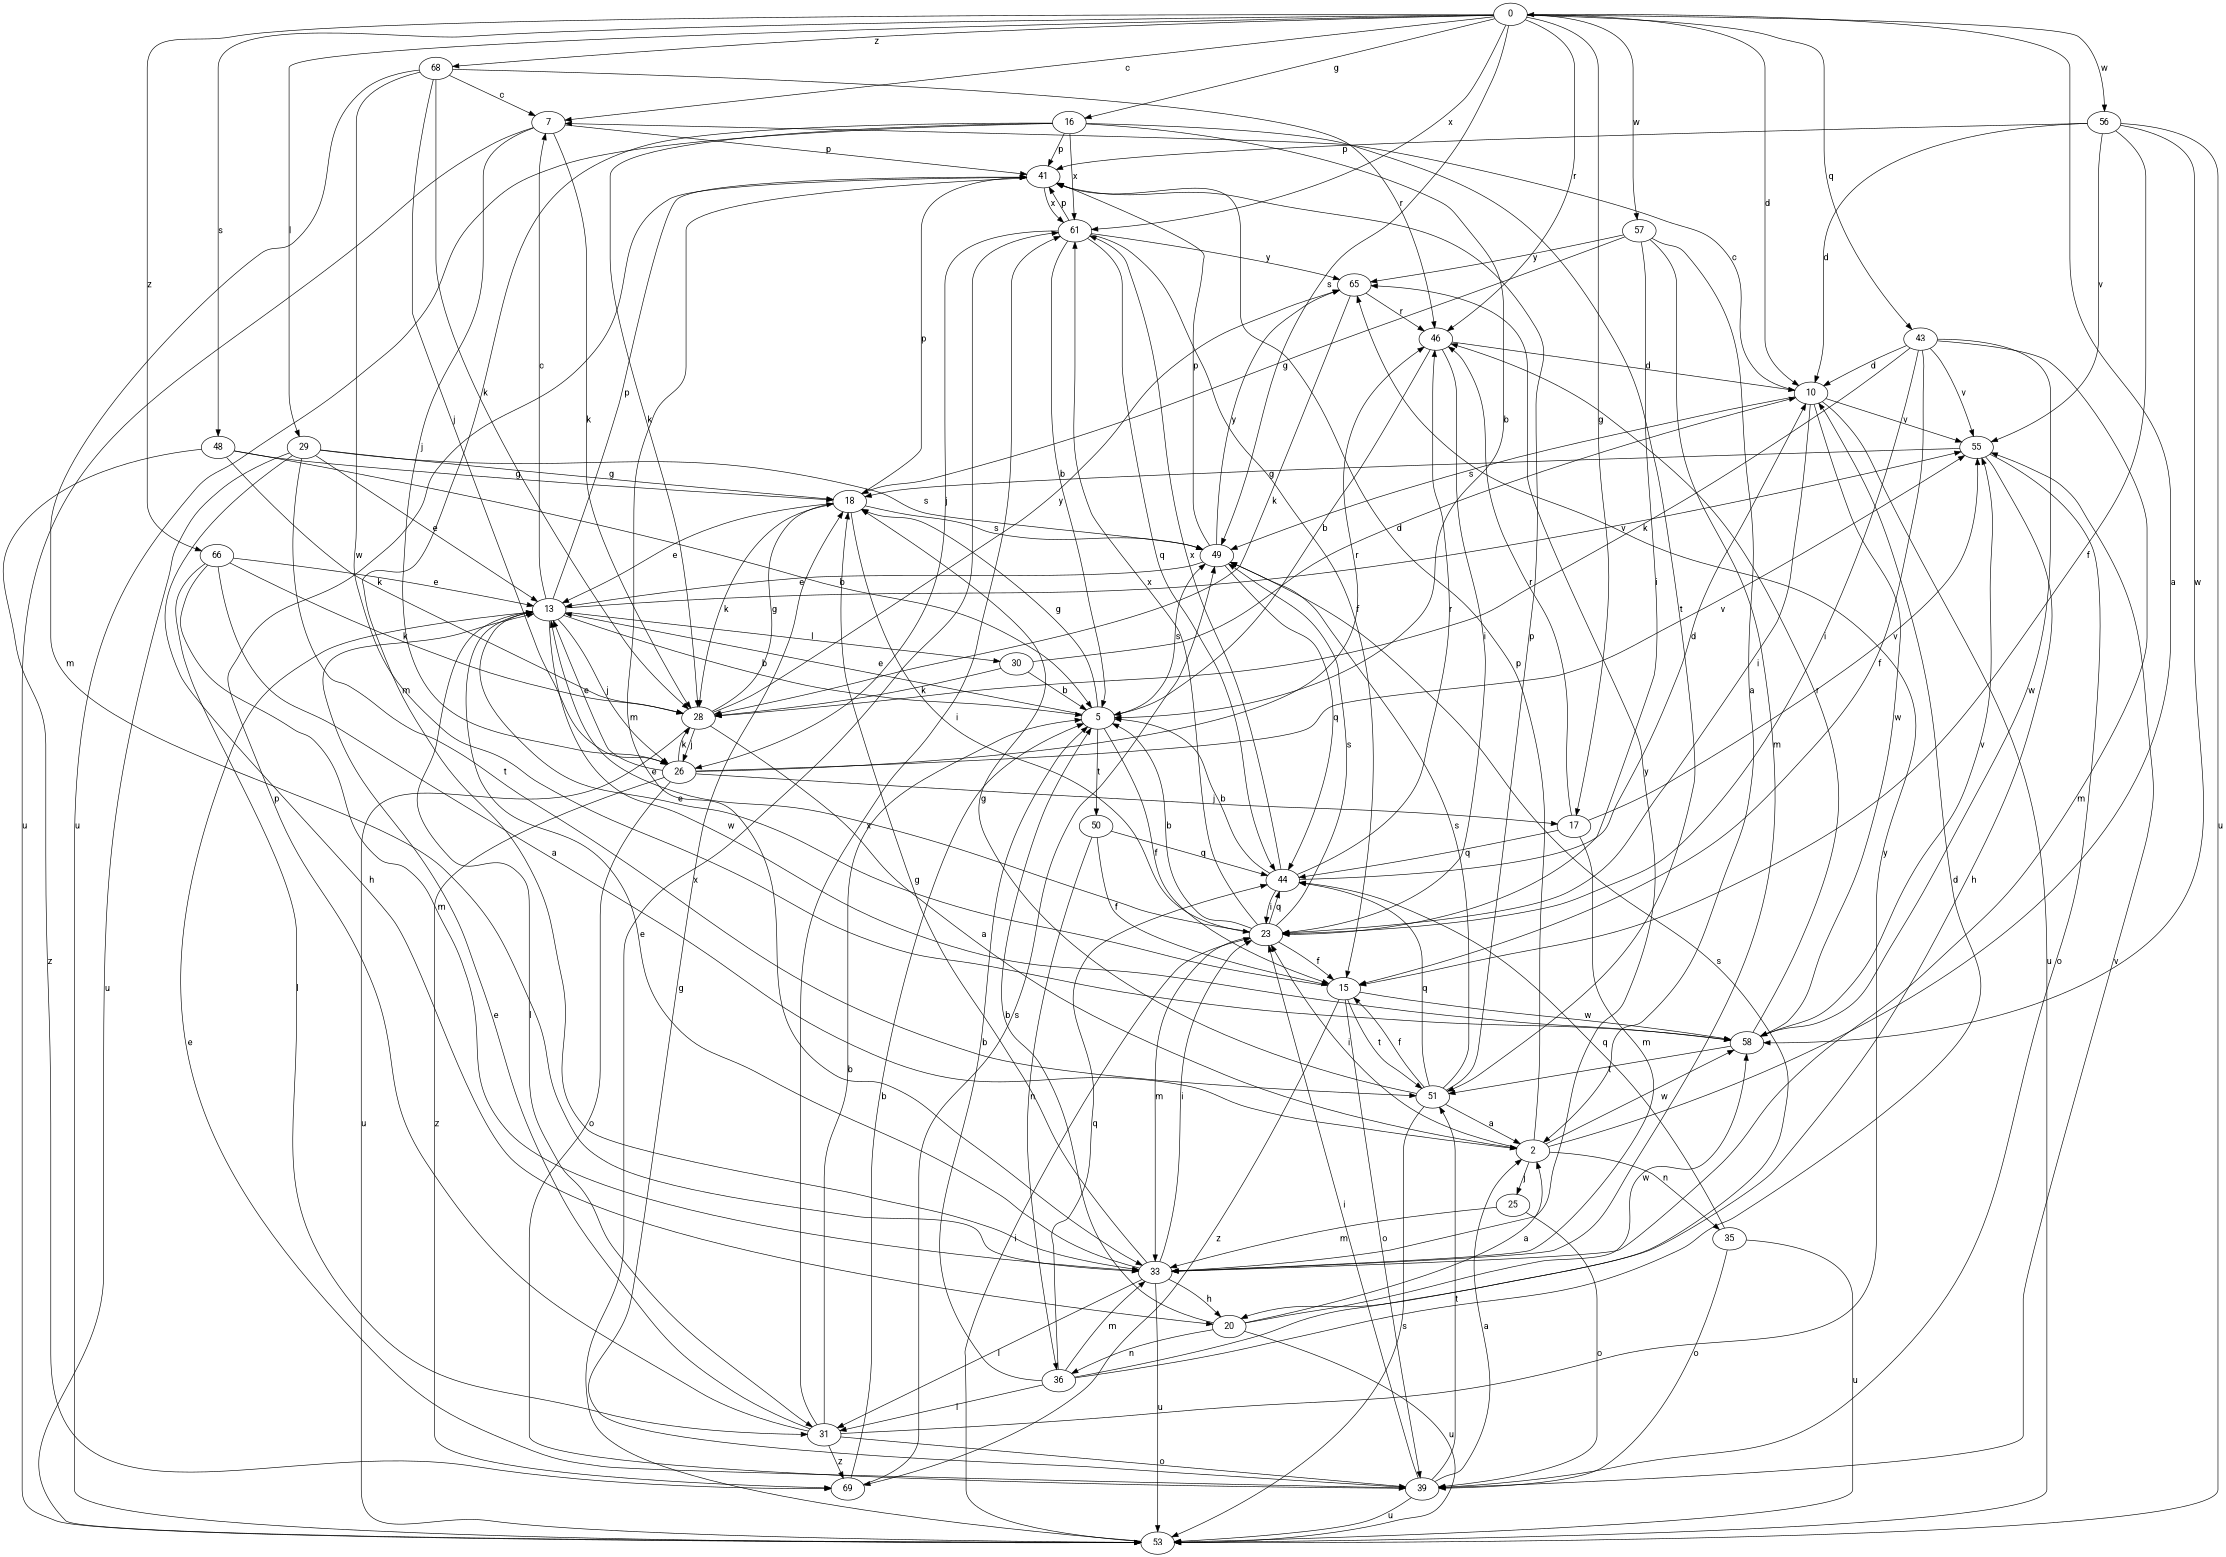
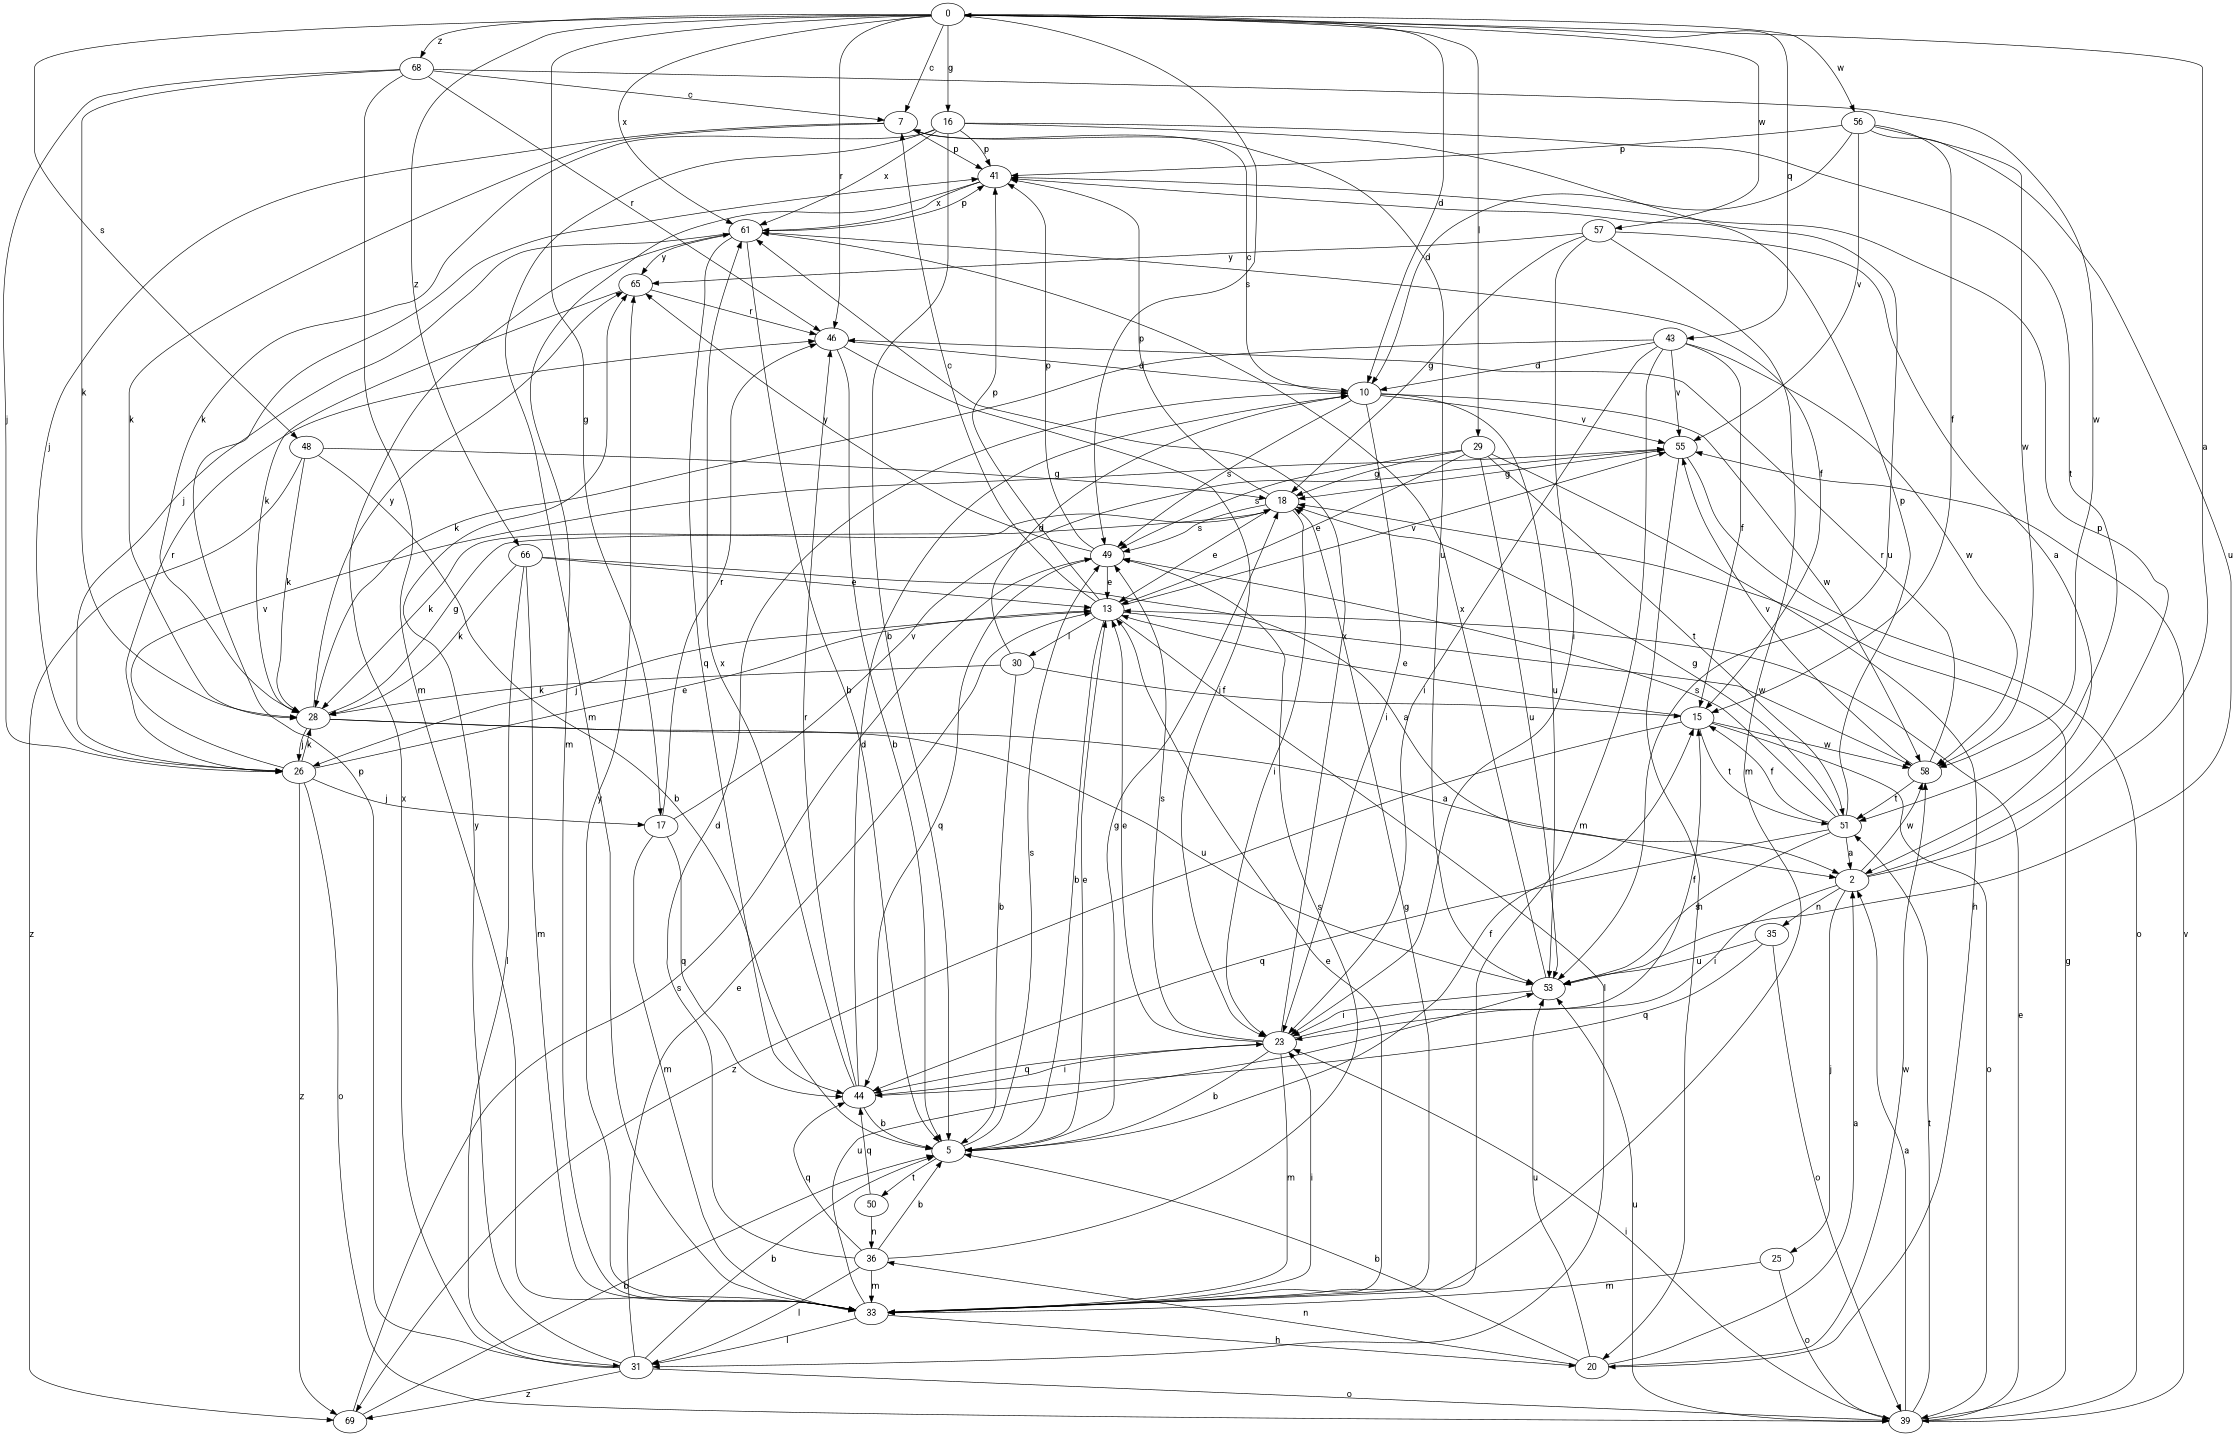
edge "50" -> "15": now "30" -> "15"
